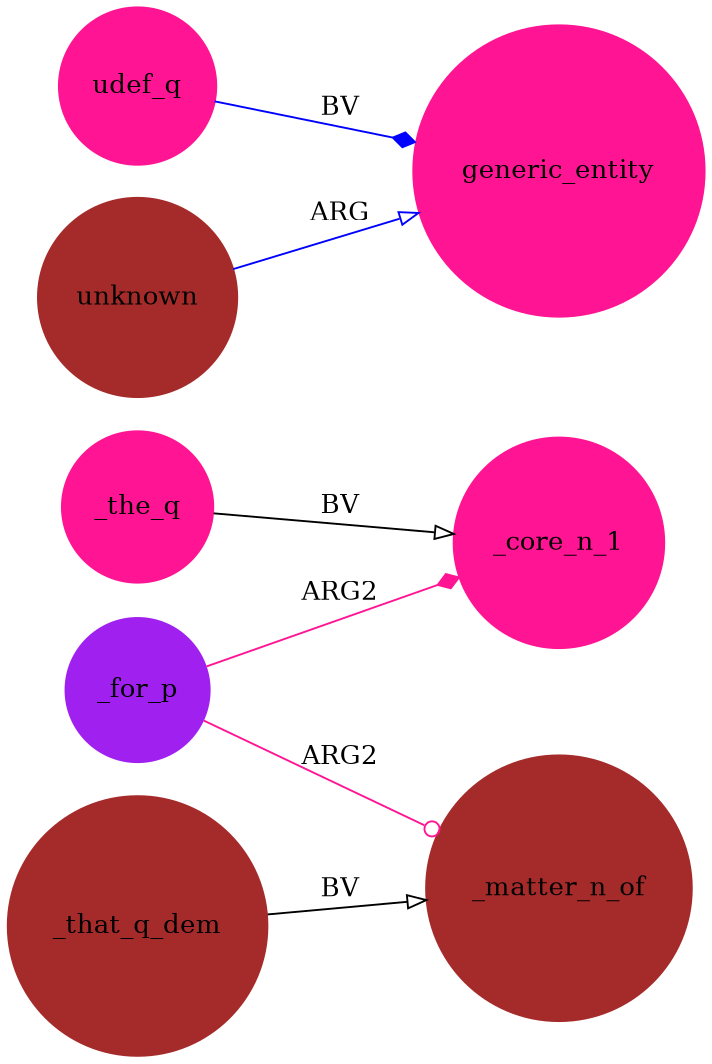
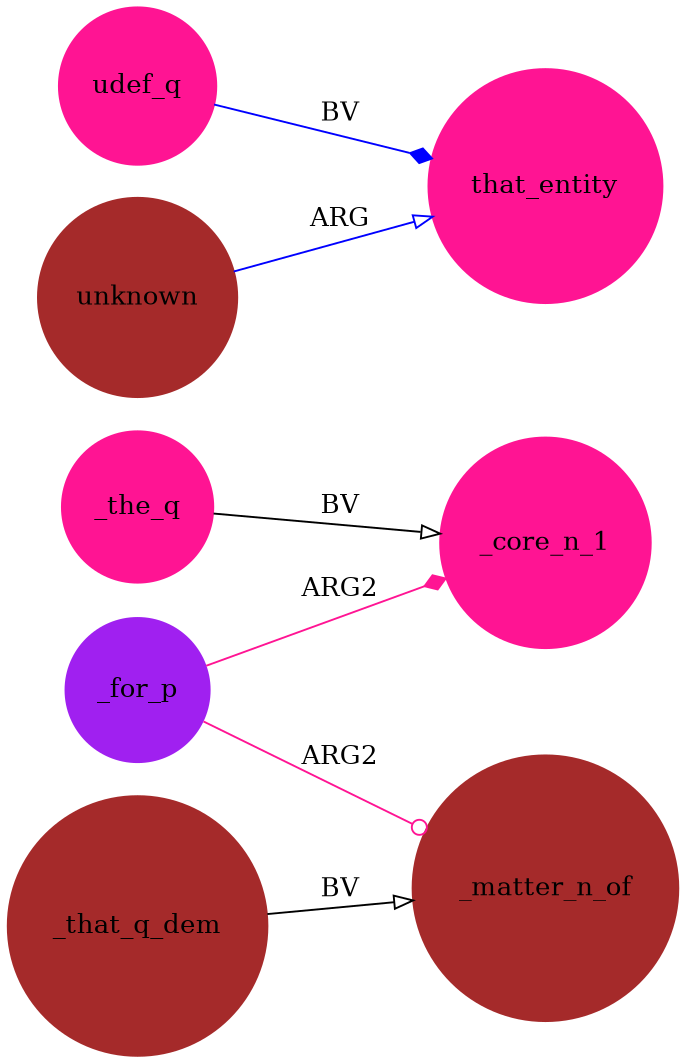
node "generic_entity": label "generic_entity" -> "that_entity"
